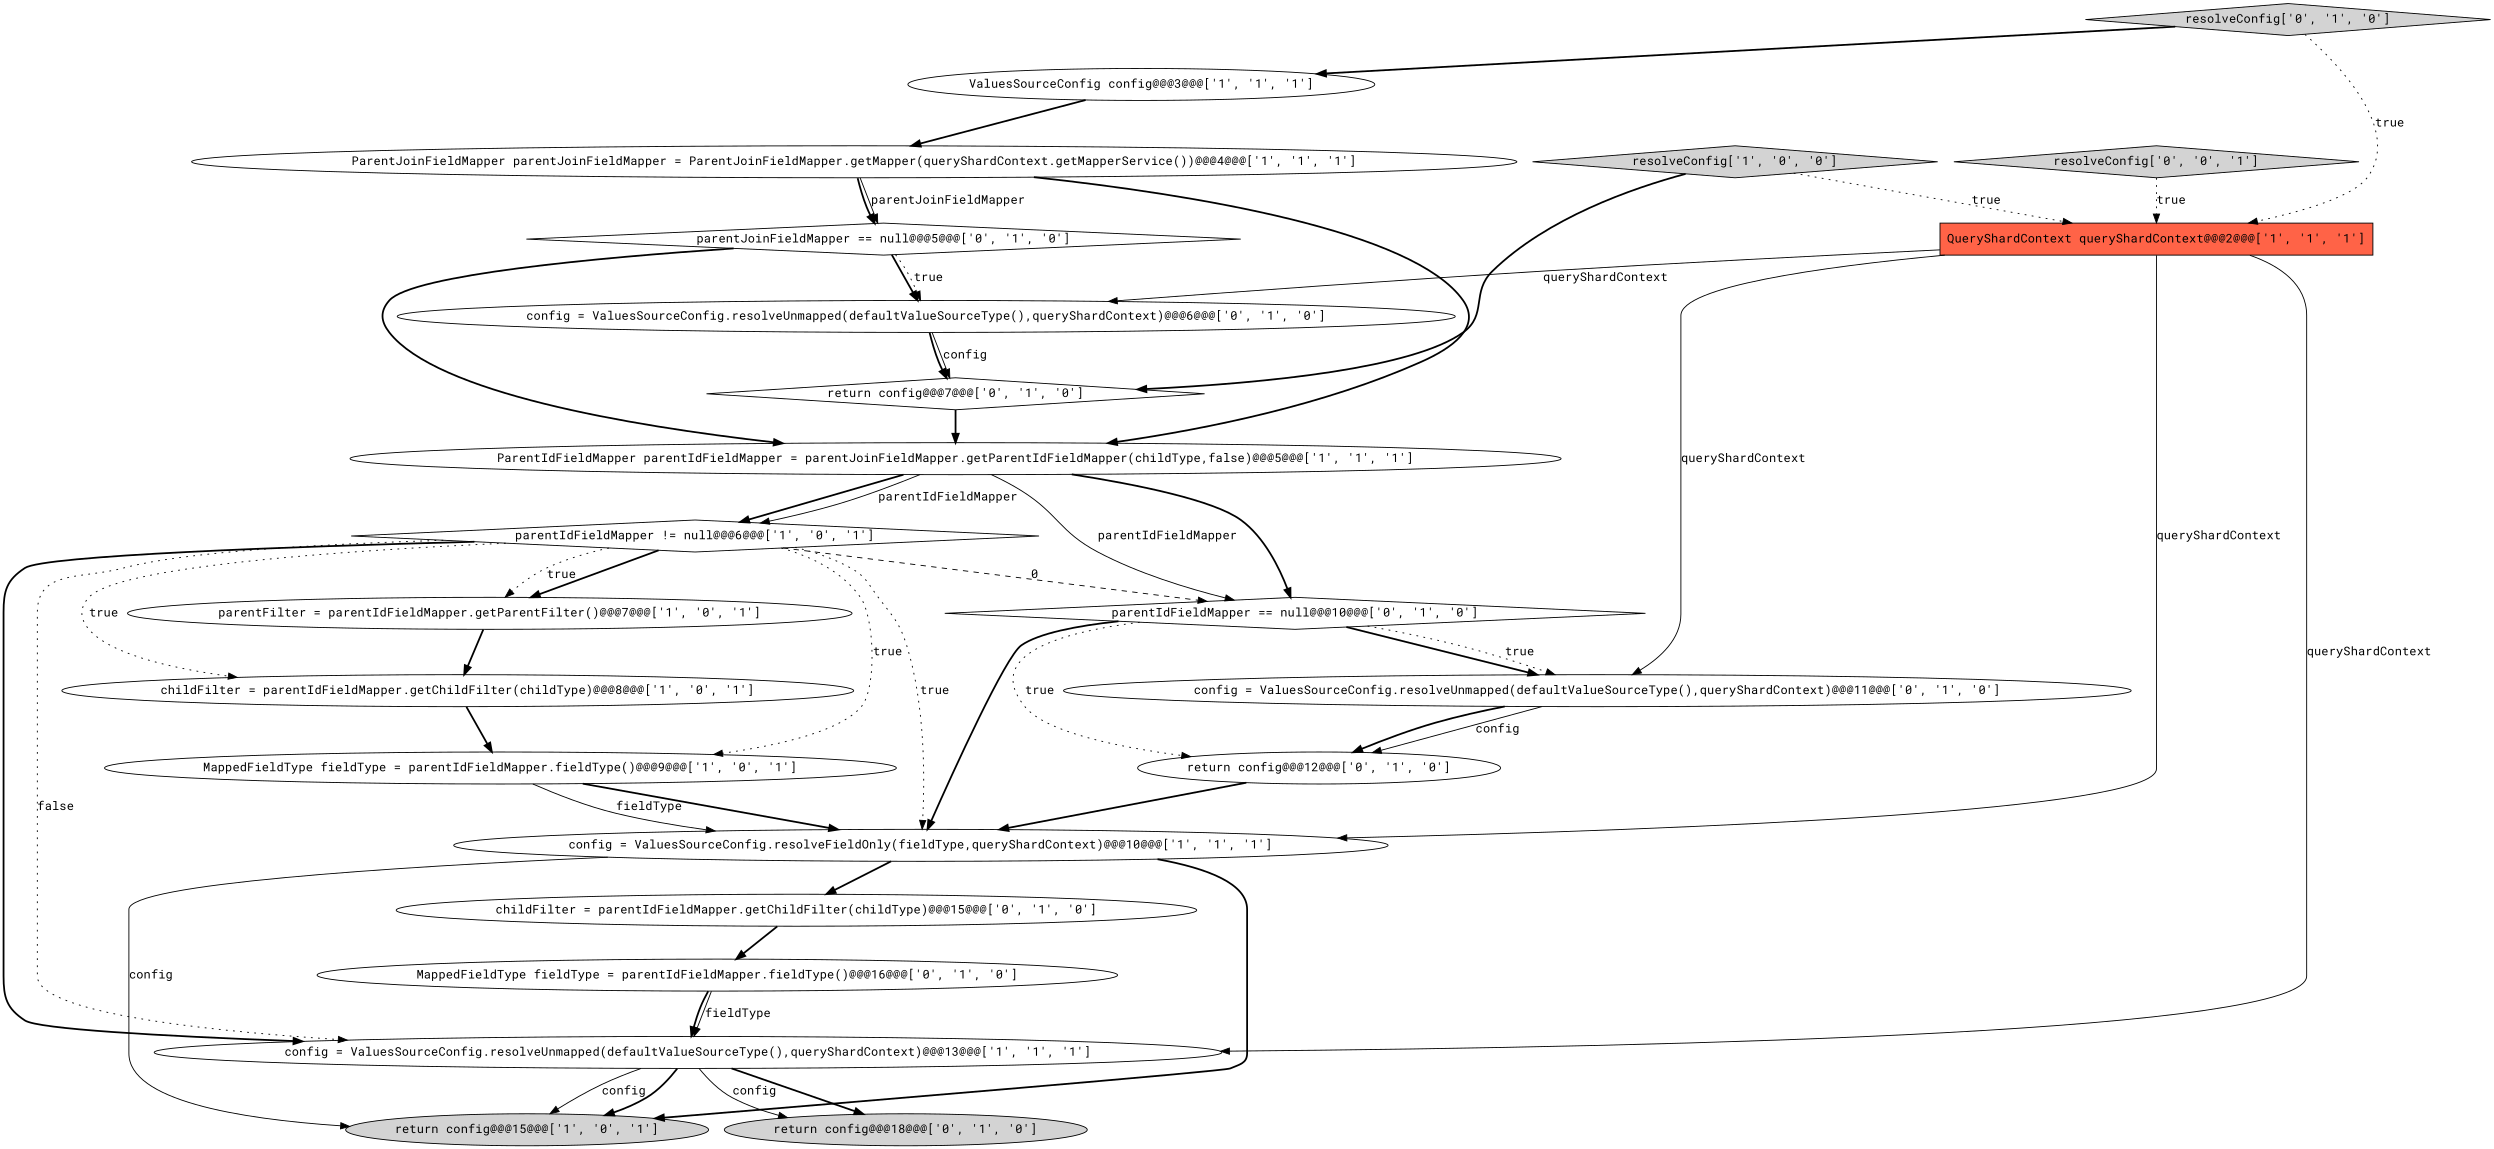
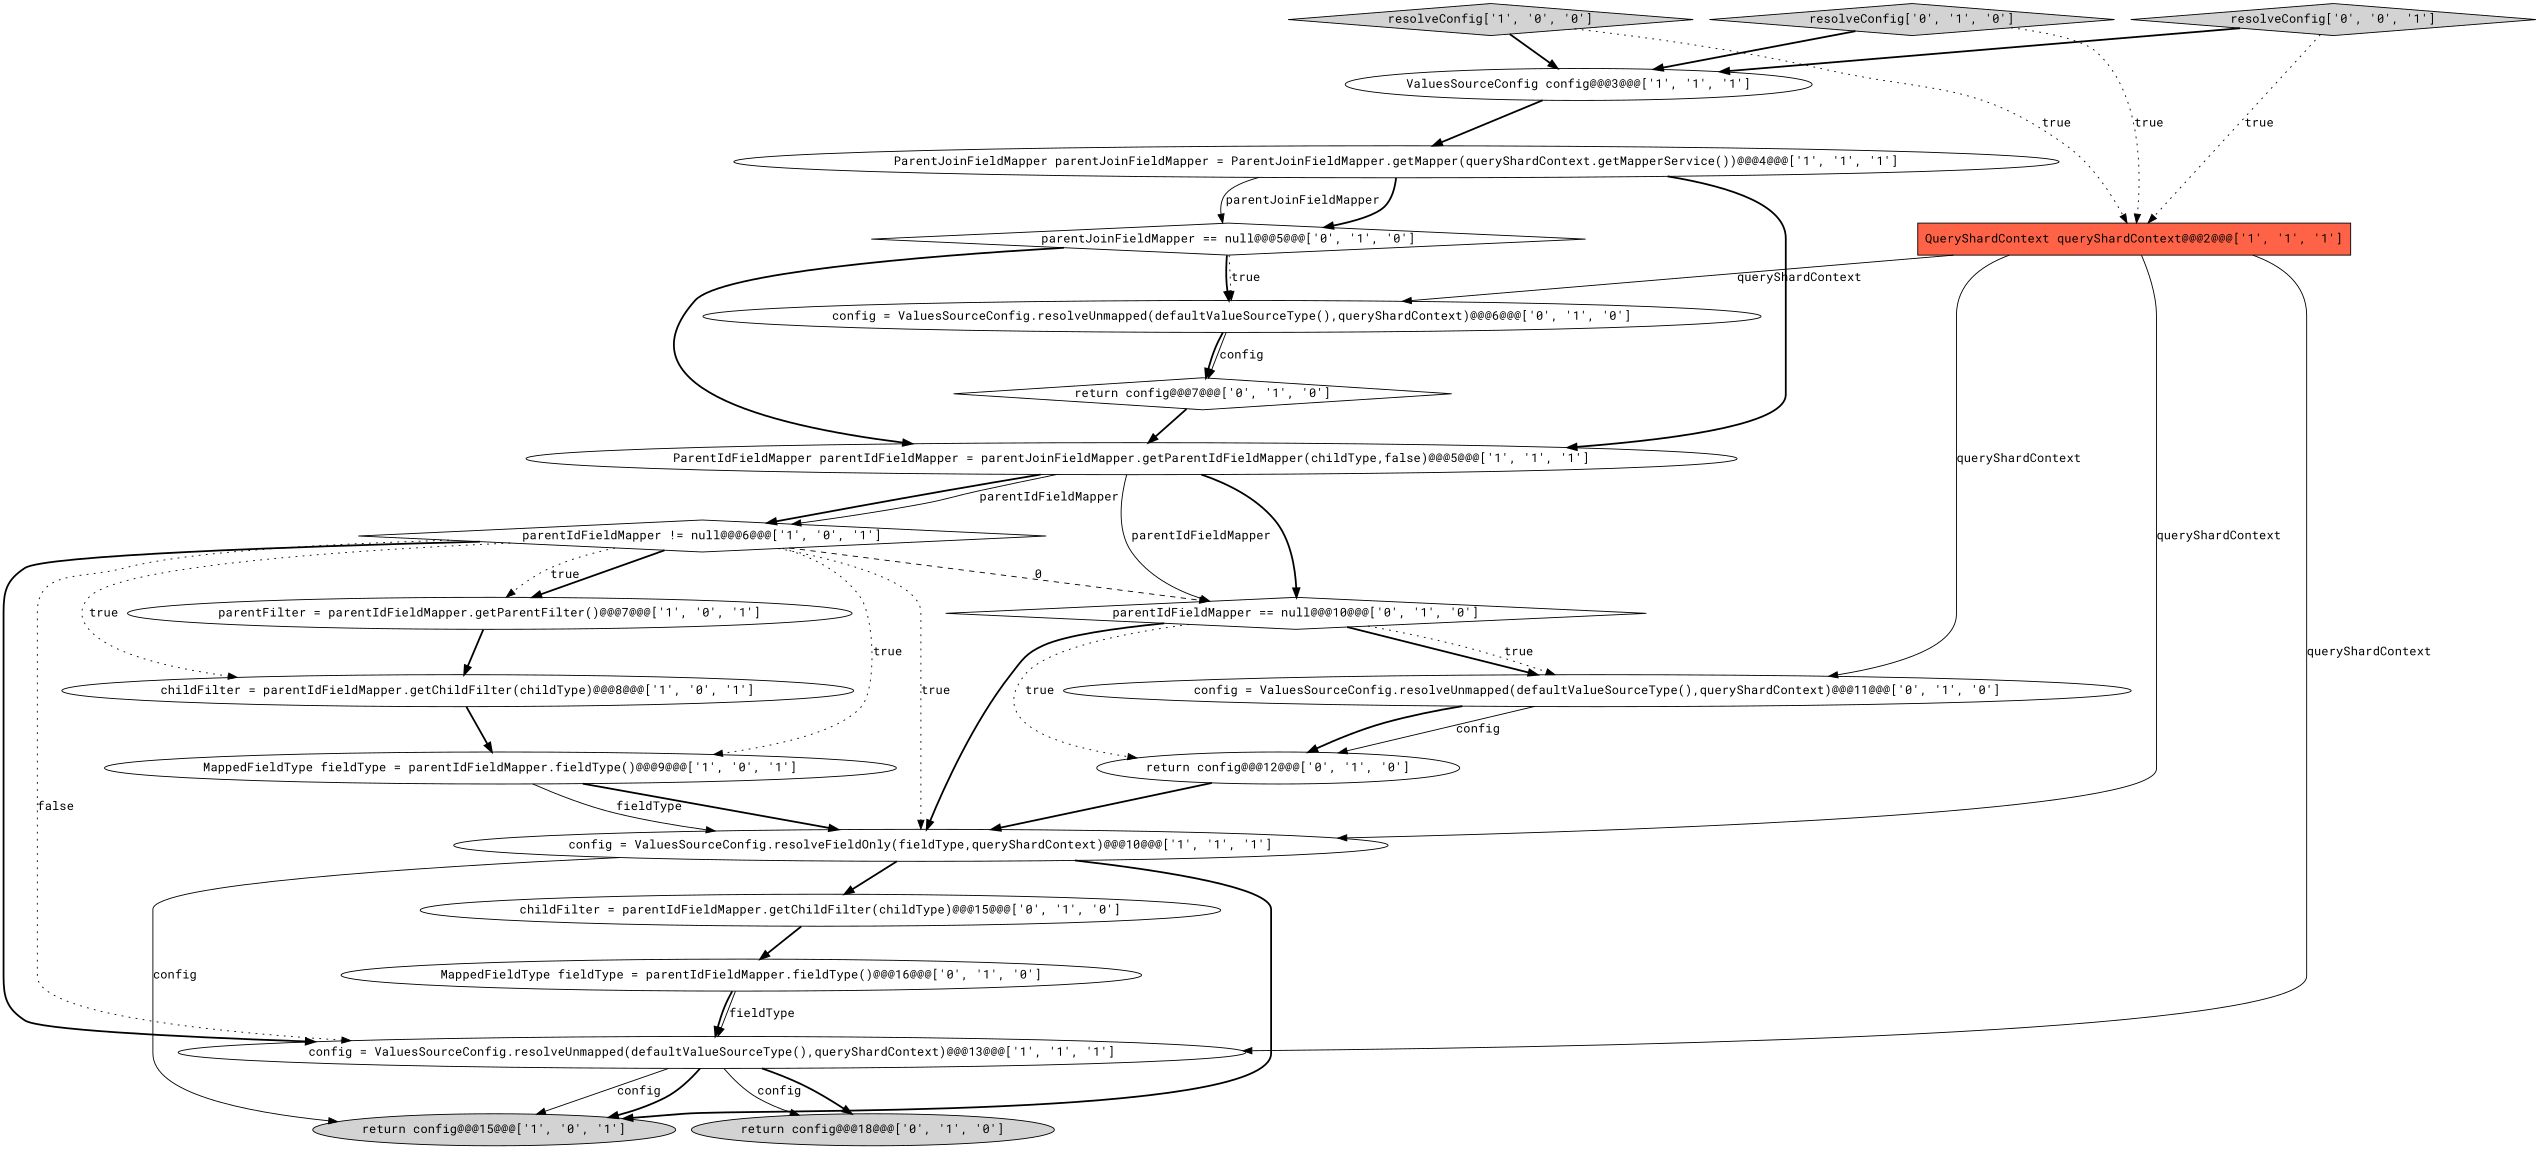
edge "resolveConfig['0', '0', '1']" -> "ValuesSourceConfig config@@@3@@@['1', '1', '1']": added
edge "resolveConfig['1', '0', '0']" -> "return config@@@7@@@['0', '1', '0']": now "resolveConfig['1', '0', '0']" -> "ValuesSourceConfig config@@@3@@@['1', '1', '1']"
